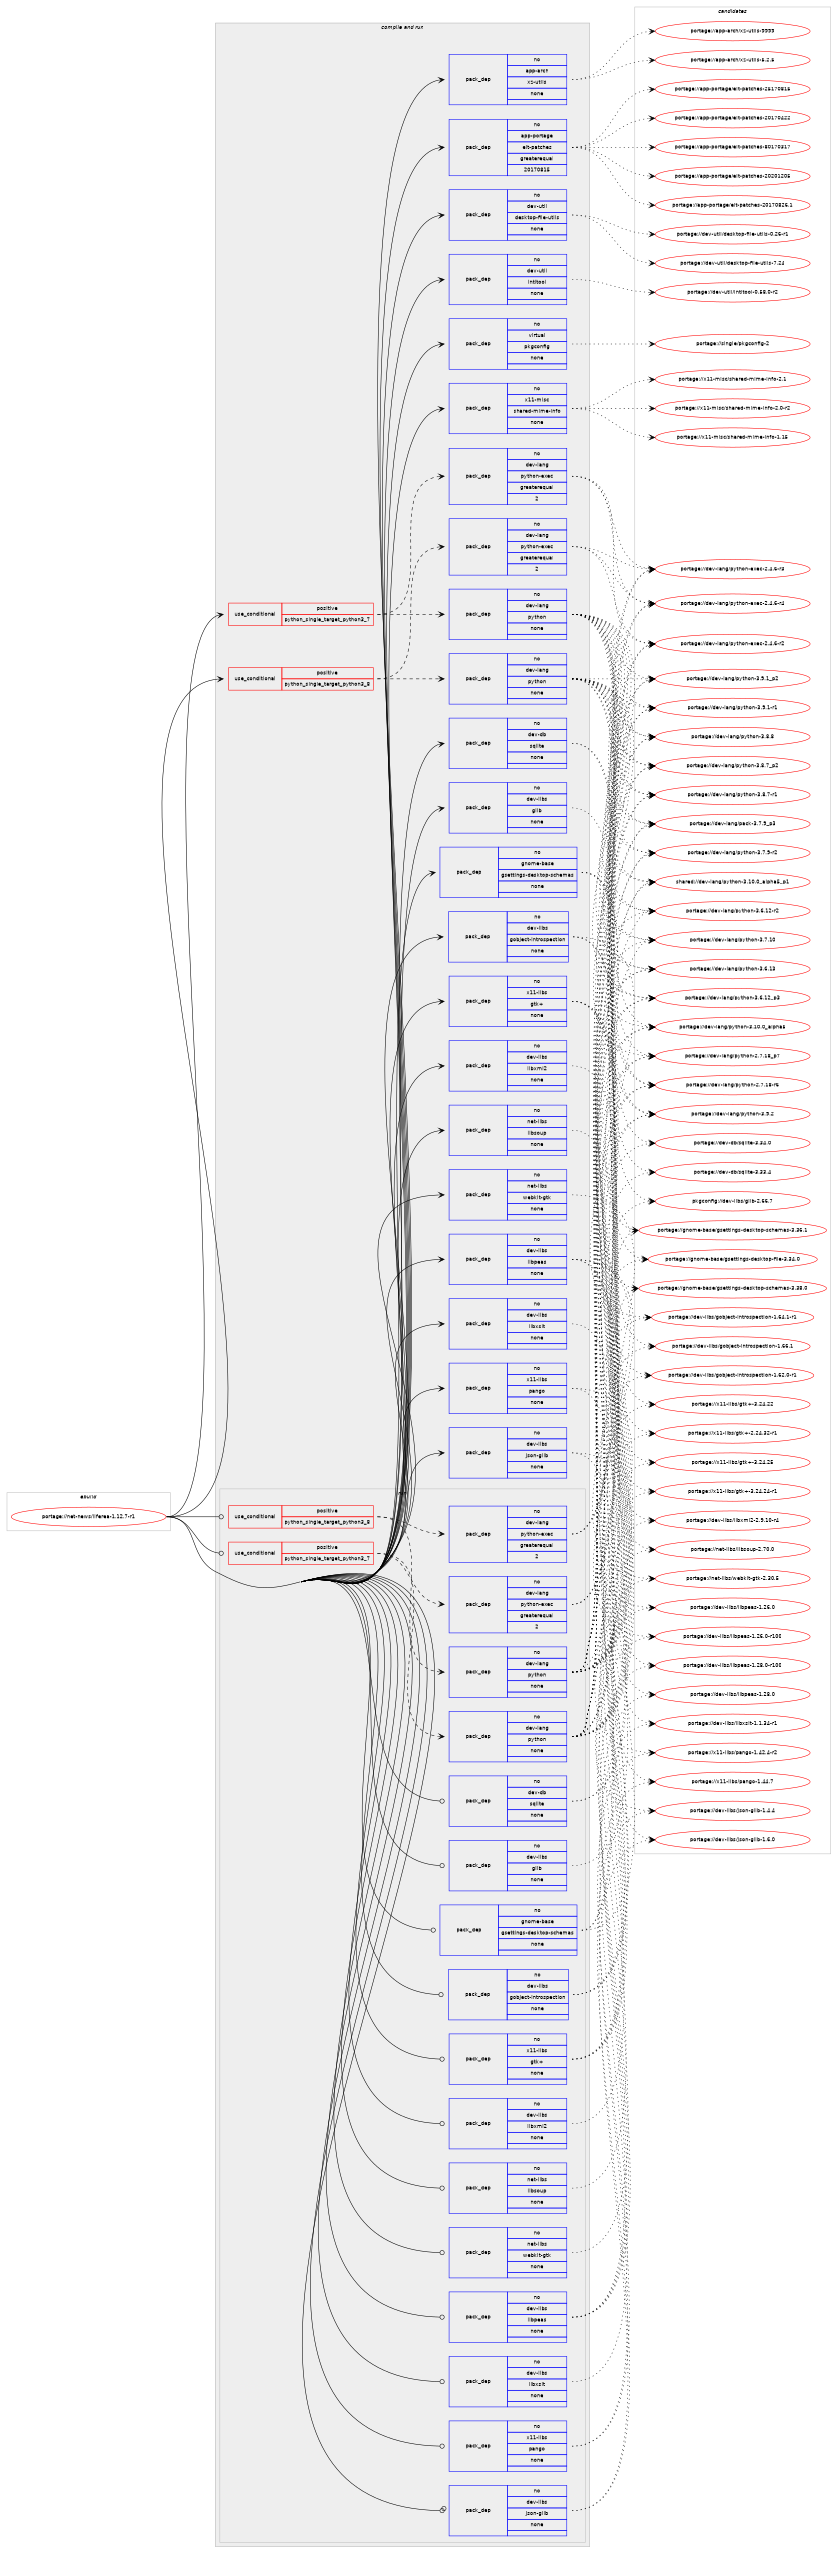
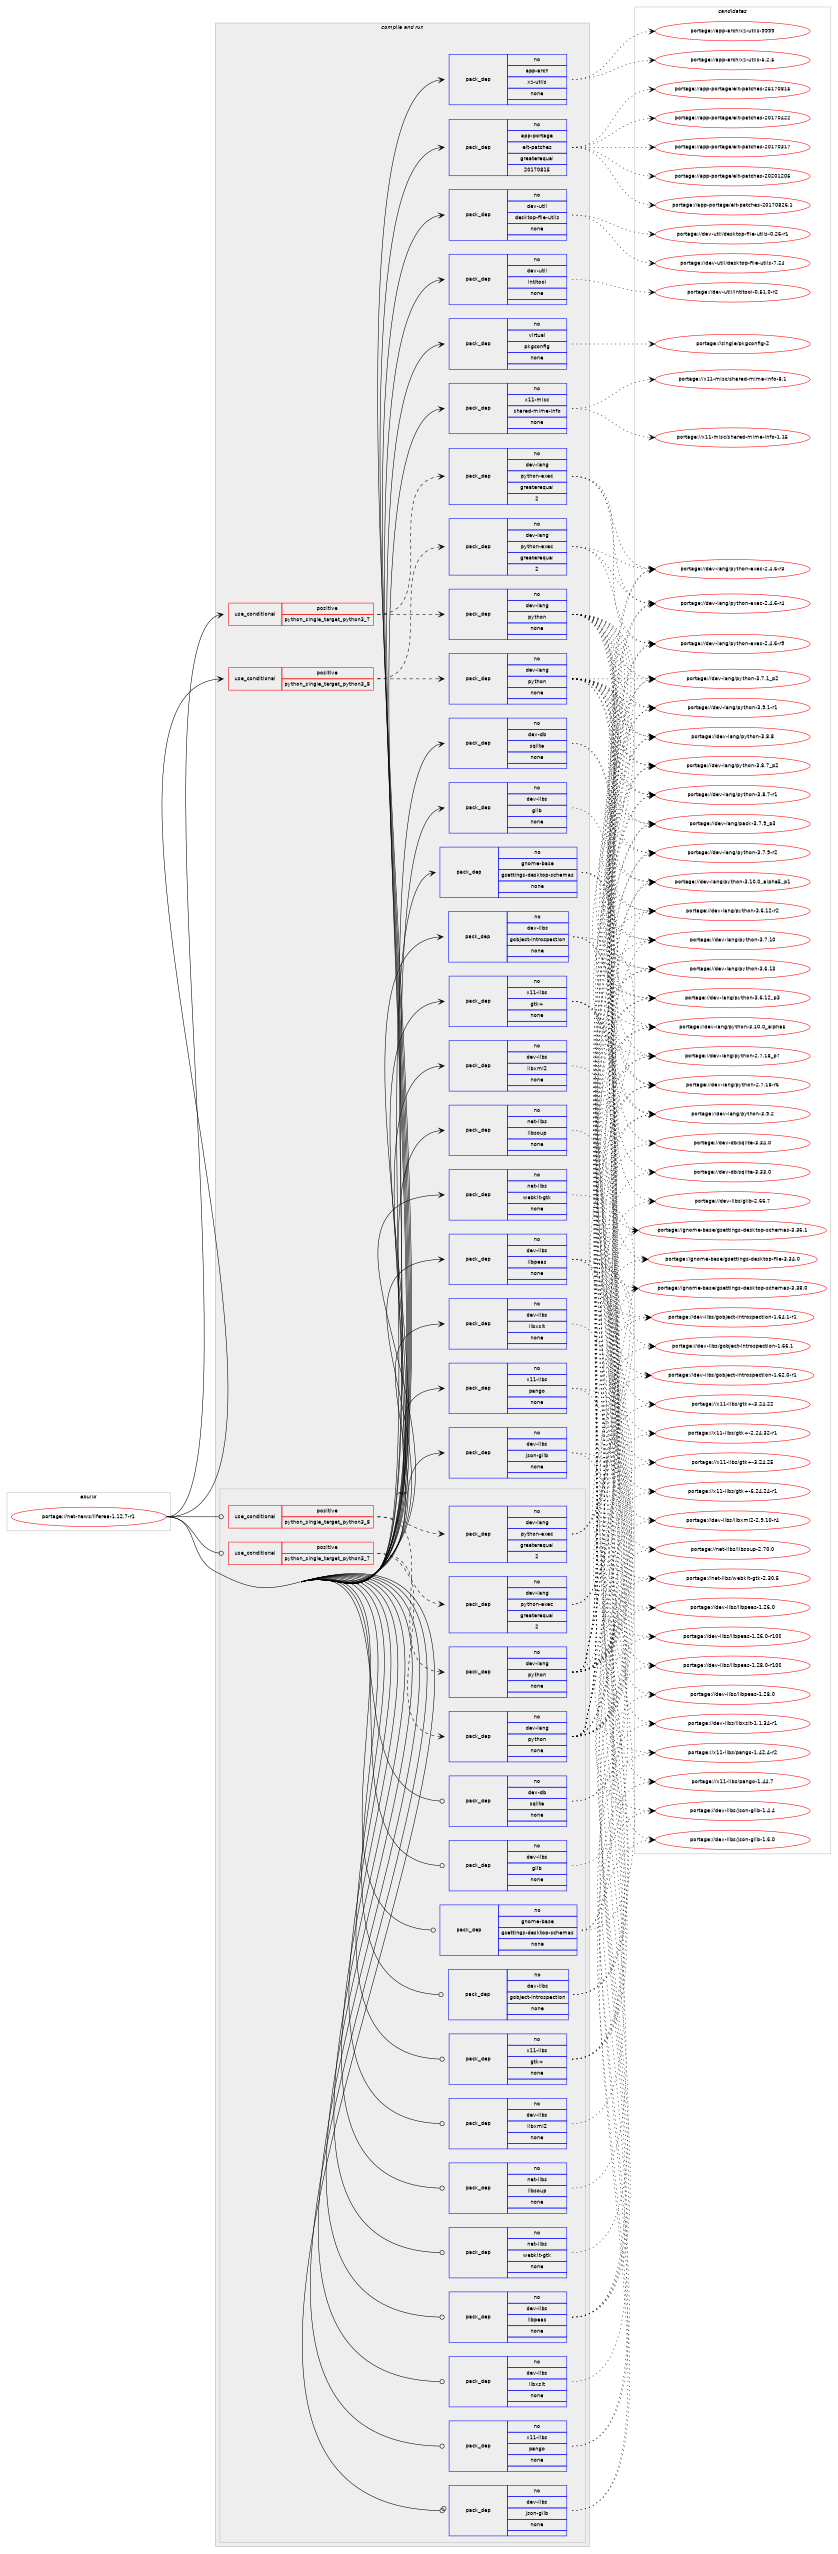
node "portage://app-portage/elt-patches-80170317": label "portage://app-portage/elt-patches-80170317" -> "portage://app-portage/elt-patches-20170317"
node "portage://dev-util/intltool-0.58.0-r2": label "portage://dev-util/intltool-0.58.0-r2" -> "portage://dev-util/intltool-0.51.0-r2"
node "portage://x11-misc/shared-mime-info-2.1": label "portage://x11-misc/shared-mime-info-2.1" -> "portage://x11-misc/shared-mime-info-8.1"
node "portage://x11-misc/shared-mime-info-2.0-r2": removed
node "portage://dev-lang/python-exec-2.4.6-r2": label "portage://dev-lang/python-exec-2.4.6-r2" -> "portage://dev-lang/python-exec-2.4.6-r9"
node "portage://dev-lang/python-3.9.1_p2": label "portage://dev-lang/python-3.9.1_p2" -> "portage://dev-lang/python-3.7.1_p2"
node "shared://dev-lang/python-3.10.0_alpha5_p1": label "shared://dev-lang/python-3.10.0_alpha5_p1" -> "portage://dev-lang/python-3.10.0_alpha5_p1"
node "portage://dev-db/sqlite-3.33.4": label "portage://dev-db/sqlite-3.33.4" -> "portage://dev-db/sqlite-3.33.0"
node "pkgconfig://dev-libs/glib-2.66.7": label "pkgconfig://dev-libs/glib-2.66.7" -> "portage://dev-libs/glib-2.66.7"
node "portage://x11-libs/gtk+-3.24.24-r1": label "portage://x11-libs/gtk+-3.24.24-r1" -> "portage://x11-libs/gtk+-6.24.24-r1"
